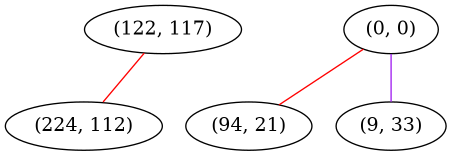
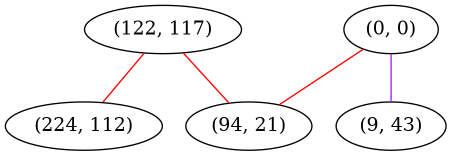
edge "(122, 117)" -- "(94, 21)": added
node "(9, 33)": label "(9, 33)" -> "(9, 43)"
